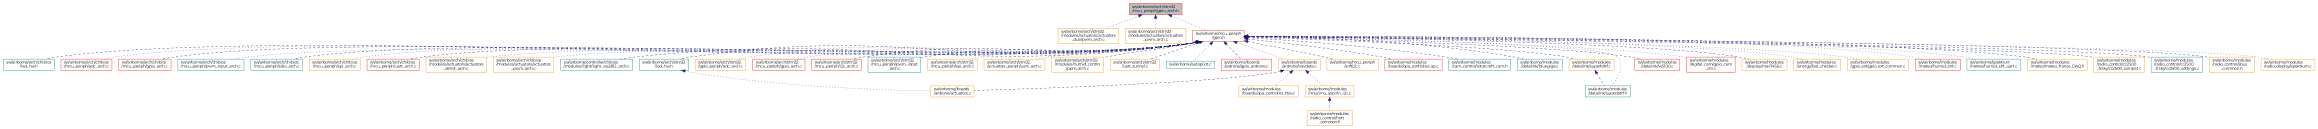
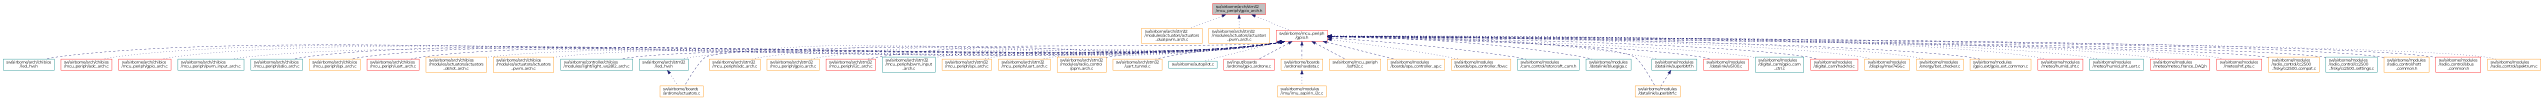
edge "sw/airborne/modules /meteo/meteo_france_DAQ.h" -> "sw/airborne/mcu_periph /gpio.h": style dashed -> dotted
edge "sw/airborne/modules /display/max7456.c" -> "sw/airborne/mcu_periph /gpio.h": style dashed -> dotted
edge "sw/airborne/modules /gpio_ext/gpio_ext_common.c" -> "sw/airborne/mcu_periph /gpio.h": style dotted -> dashed
edge "sw/airborne/arch/stm32 /led_hw.h" -> "sw/airborne/mcu_periph /gpio.h": style dashed -> dotted
edge "sw/airborne/arch/chibios /mcu_periph/gpio_arch.c" -> "sw/airborne/mcu_periph /gpio.h": style dashed -> dotted
edge "sw/airborne/arch/chibios /mcu_periph/spi_arch.c" -> "sw/airborne/mcu_periph /gpio.h": style dotted -> dashed
edge "sw/airborne/arch/stm32 /mcu_periph/pwm_input _arch.c" -> "sw/airborne/mcu_periph /gpio.h": style dashed -> dotted
edge "sw/airborne/boards /ardrone/navdata.c" -> "sw/airborne/mcu_periph /gpio.h": style dotted -> dashed
node "sw/airborne/arch/stm32 /gpio_periph/adc_arch.c": label "sw/airborne/arch/stm32 /gpio_periph/adc_arch.c" -> "sw/airborne/arch/stm32 /mcu_periph/adc_arch.c"
node "sw/airborne/arch/stm32 /mcu_periph/gpio_arch.c": color red -> darkorange
node "sw/airborne/arch/stm32 /actuators_periph/uart_arch.c": label "sw/airborne/arch/stm32 /actuators_periph/uart_arch.c" -> "sw/airborne/arch/stm32 /mcu_periph/uart_arch.c"
node "sw/airborne/arch/stm32 /modules/humid_control /ppm_arch.c": label "sw/airborne/arch/stm32 /modules/humid_control /ppm_arch.c" -> "sw/airborne/arch/stm32 /modules/radio_control /ppm_arch.c"
node "sw/airborne/boards /ardrone/gpio_ardrone.c": label "sw/airborne/boards /ardrone/gpio_ardrone.c" -> "sw/input/boards /ardrone/gpio_ardrone.c"
node "sw/airborne/modules /boards/opa_controller_ap.c": color red -> darkorange
node "sw/airborne/modules /digital_cam/gpio_cam _ctrl.c": color red -> teal
node "sw/airborne/modules /digital_cam/hackhd.c": added
node "sw/airborne/spektrum /meteo/humid_sht_uart.c": label "sw/airborne/spektrum /meteo/humid_sht_uart.c" -> "sw/airborne/modules /meteo/humid_sht_uart.c"
node "sw/airborne/modules /meteo/meteo_france_DAQ.h": color darkorange -> red
node "sw/airborne/modules /radio_control/sbus _common.h": color darkorange -> red
node "sw/airborne/modules /meteo/mf_ptu.c": added
node "sw/airborne/modules /radio_display/spektrum.c": label "sw/airborne/modules /radio_display/spektrum.c" -> "sw/airborne/modules /radio_control/spektrum.c"
edge "sw/airborne/modules /boards/opa_controller_fbw.c" -> "sw/airborne/boards /ardrone/navdata.c": now "sw/airborne/modules /boards/opa_controller_fbw.c" -> "sw/airborne/mcu_periph /gpio.h"
edge "sw/airborne/modules /datalink/superbitrf.h" -> "sw/airborne/modules /datalink/superbitrf.c": reversed
edge "sw/airborne/boards /ardrone/actuators.c" -> "sw/airborne/boards /ardrone/navdata.c": now "sw/airborne/boards /ardrone/actuators.c" -> "sw/airborne/mcu_periph /gpio.h"
edge "sw/airborne/modules /radio_control/hott _common.h" -> "sw/airborne/modules /imu/imu_aspirin_i2c.c": now "sw/airborne/modules /radio_control/hott _common.h" -> "sw/airborne/mcu_periph /gpio.h"
